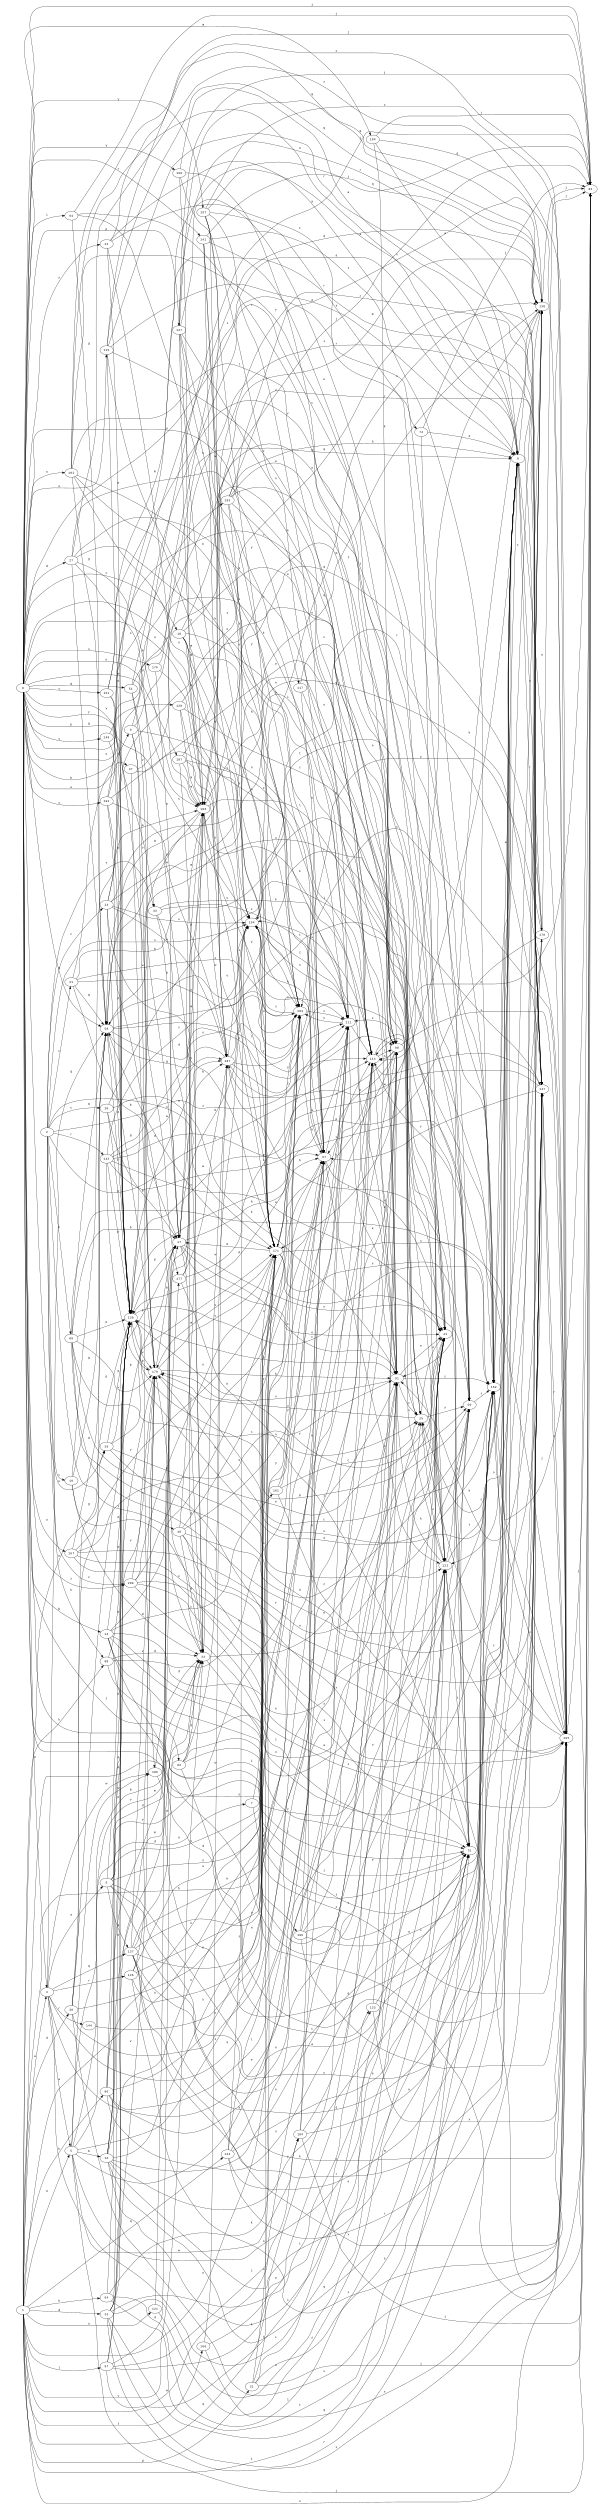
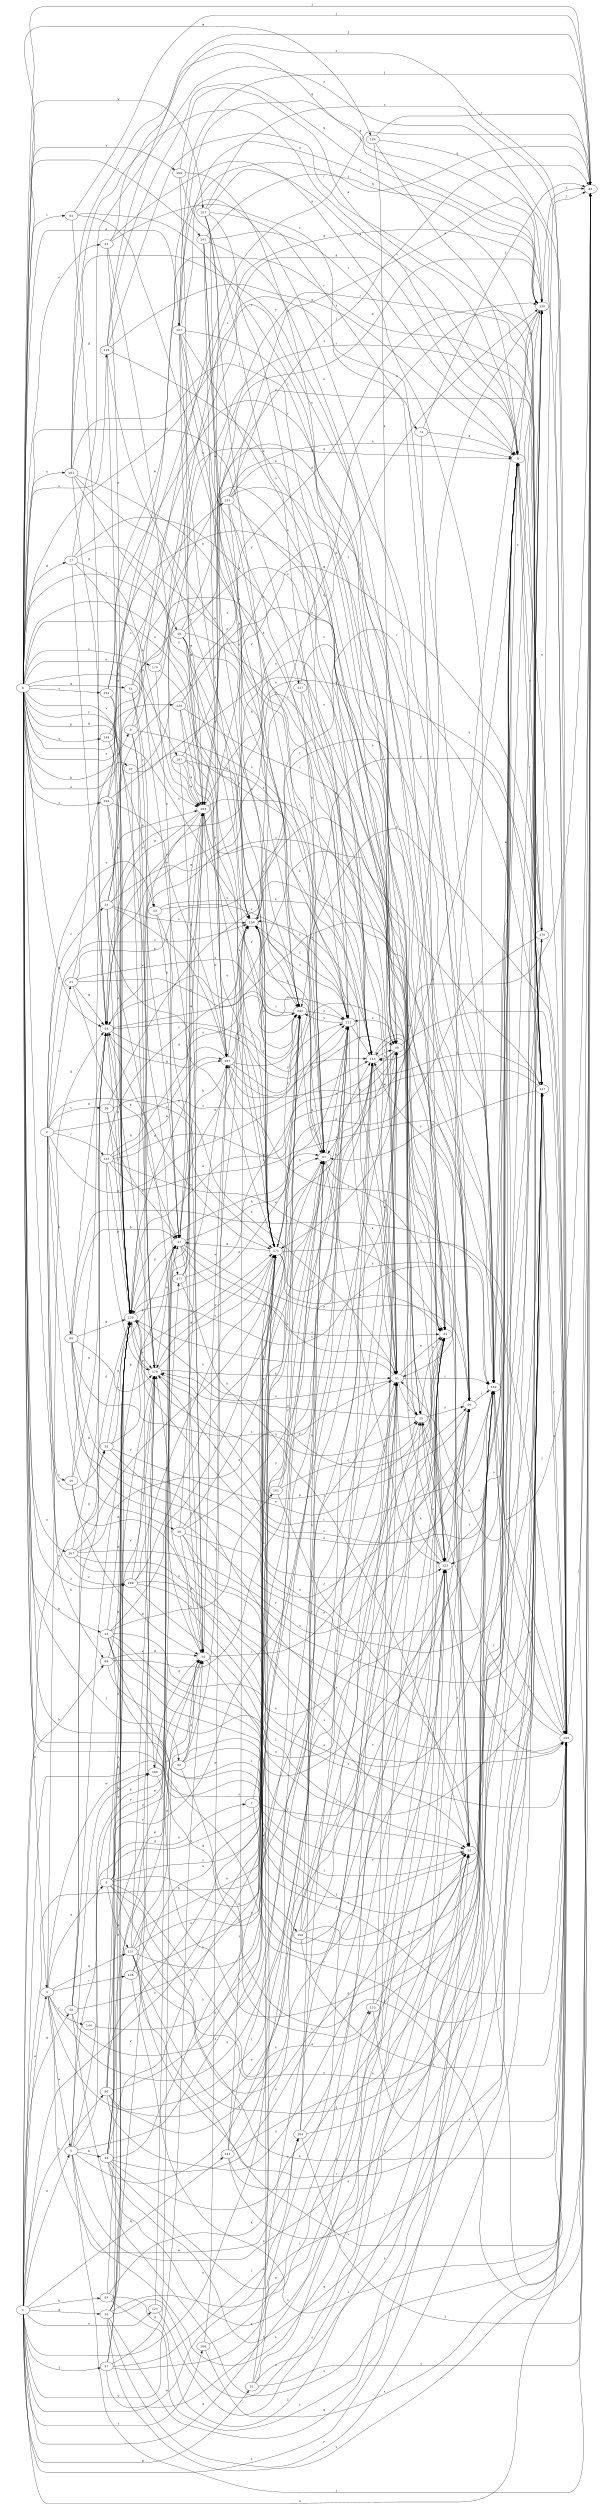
edge "27" -> "98": now "127" -> "98"
edge "17" -> "187": reversed
edge "146" -> "114": now "6" -> "114"
